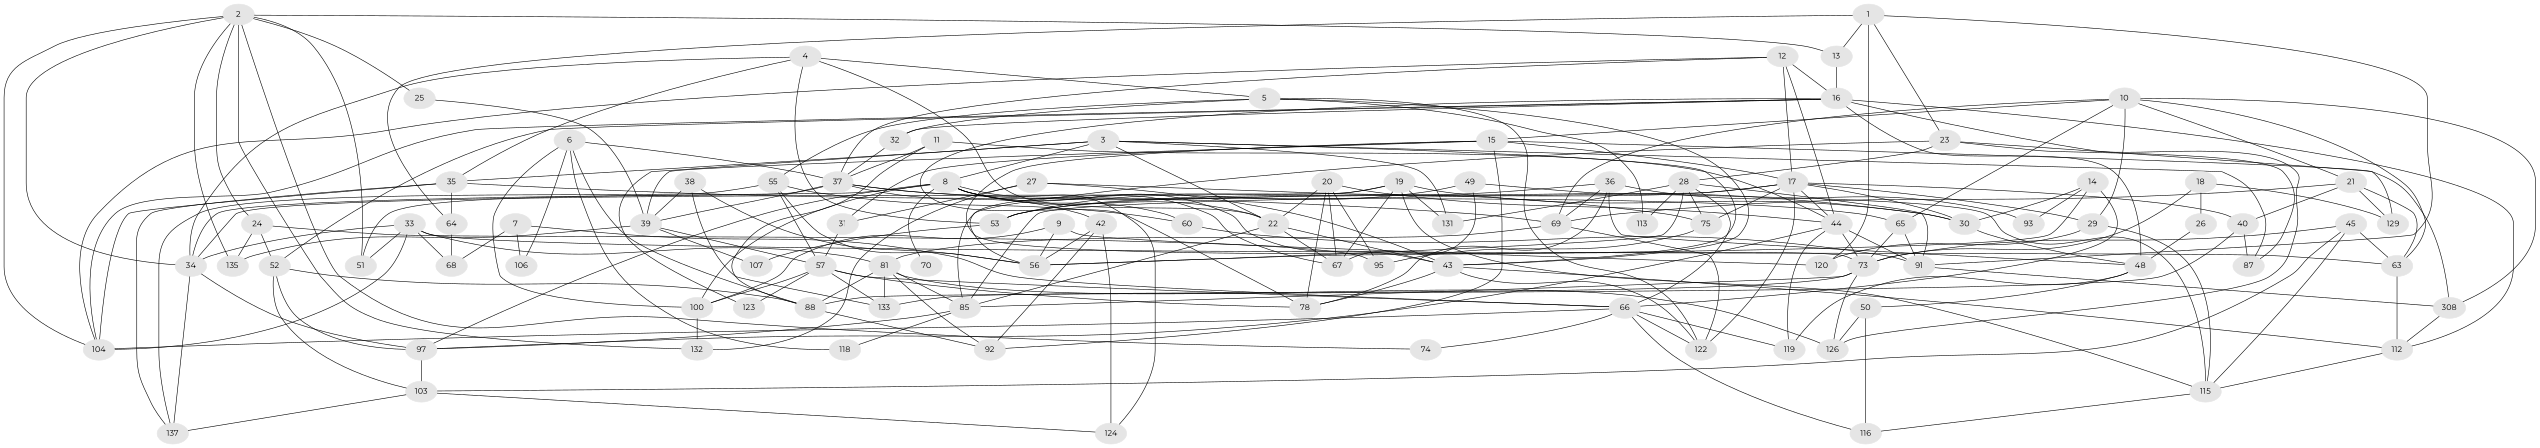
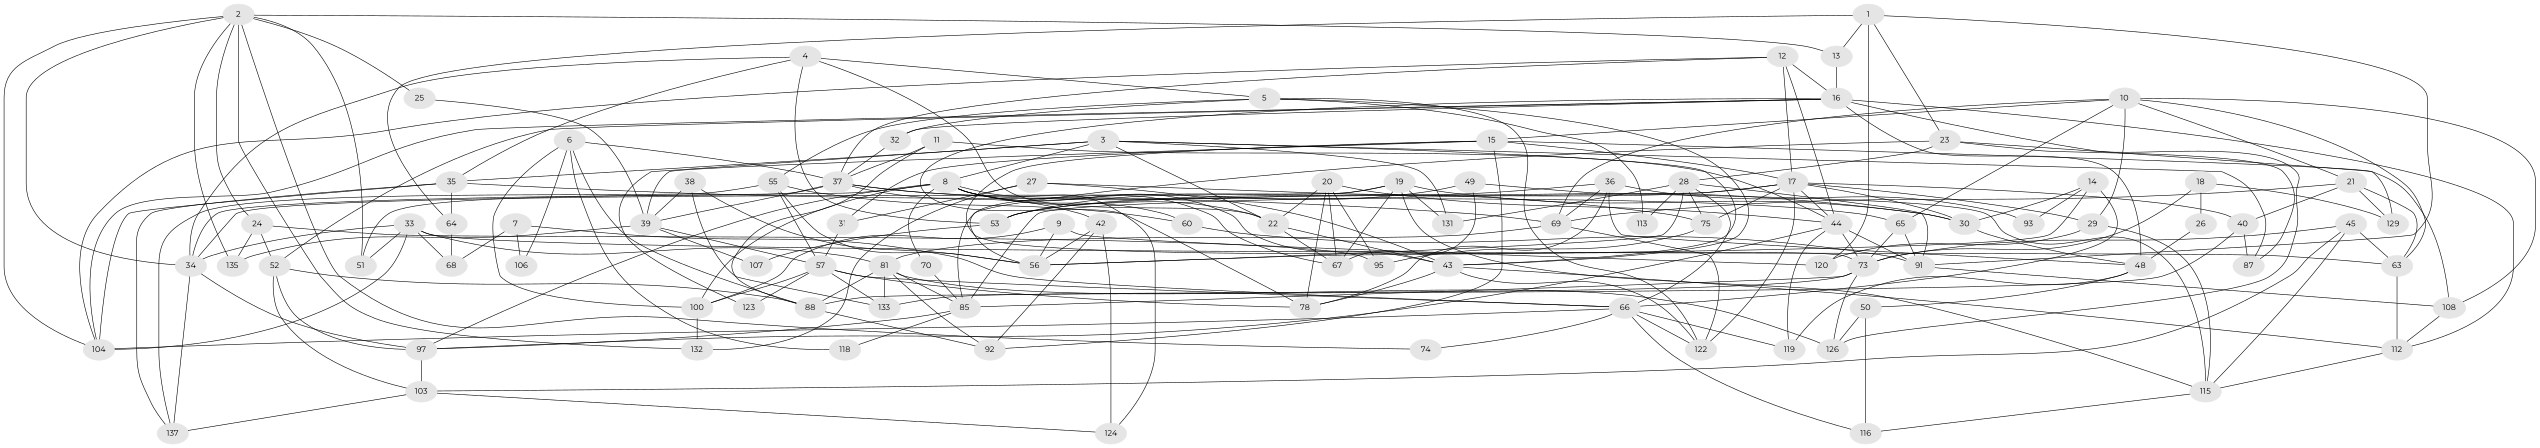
edge "22" -- "85": now "70" -- "85"
node "308": label "308" -> "108"
